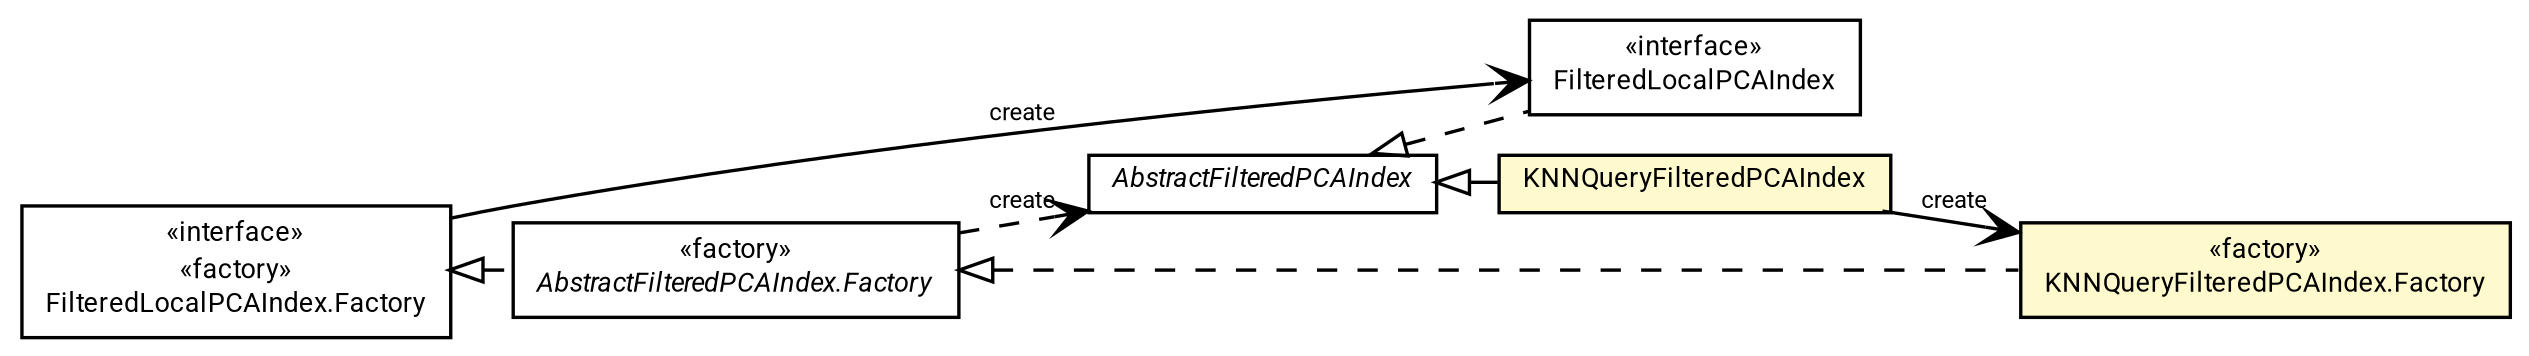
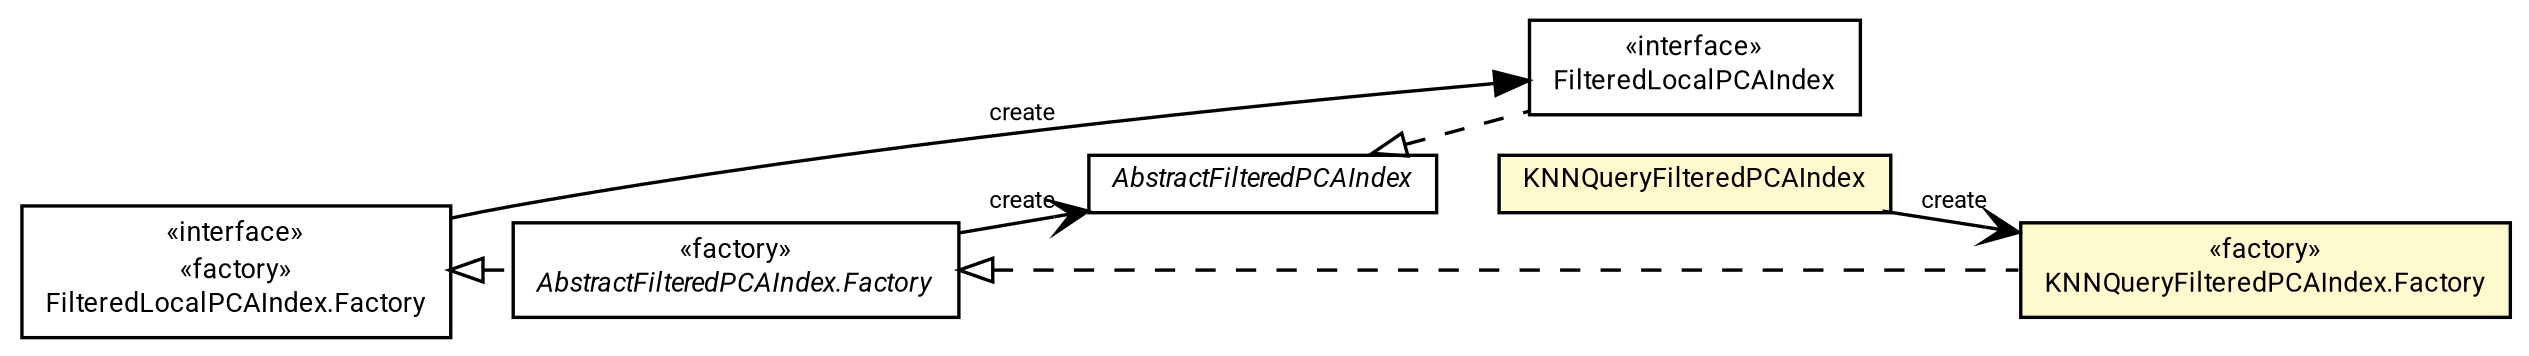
edge "FilteredLocalPCAIndex.Factory" -> "FilteredLocalPCAIndex": arrowhead open -> normal
edge "KNNQueryFilteredPCAIndex" -> "AbstractFilteredPCAIndex": removed
edge "AbstractFilteredPCAIndex.Factory" -> "AbstractFilteredPCAIndex": style dashed -> solid
